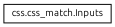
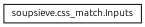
node "css.css_match.Inputs": label "css.css_match.Inputs" -> "soupsieve.css_match.Inputs"
